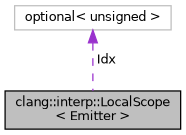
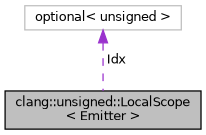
node "clang::interp::LocalScope < Emitter >": label "clang::interp::LocalScope < Emitter >" -> "clang::unsigned::LocalScope < Emitter >"
